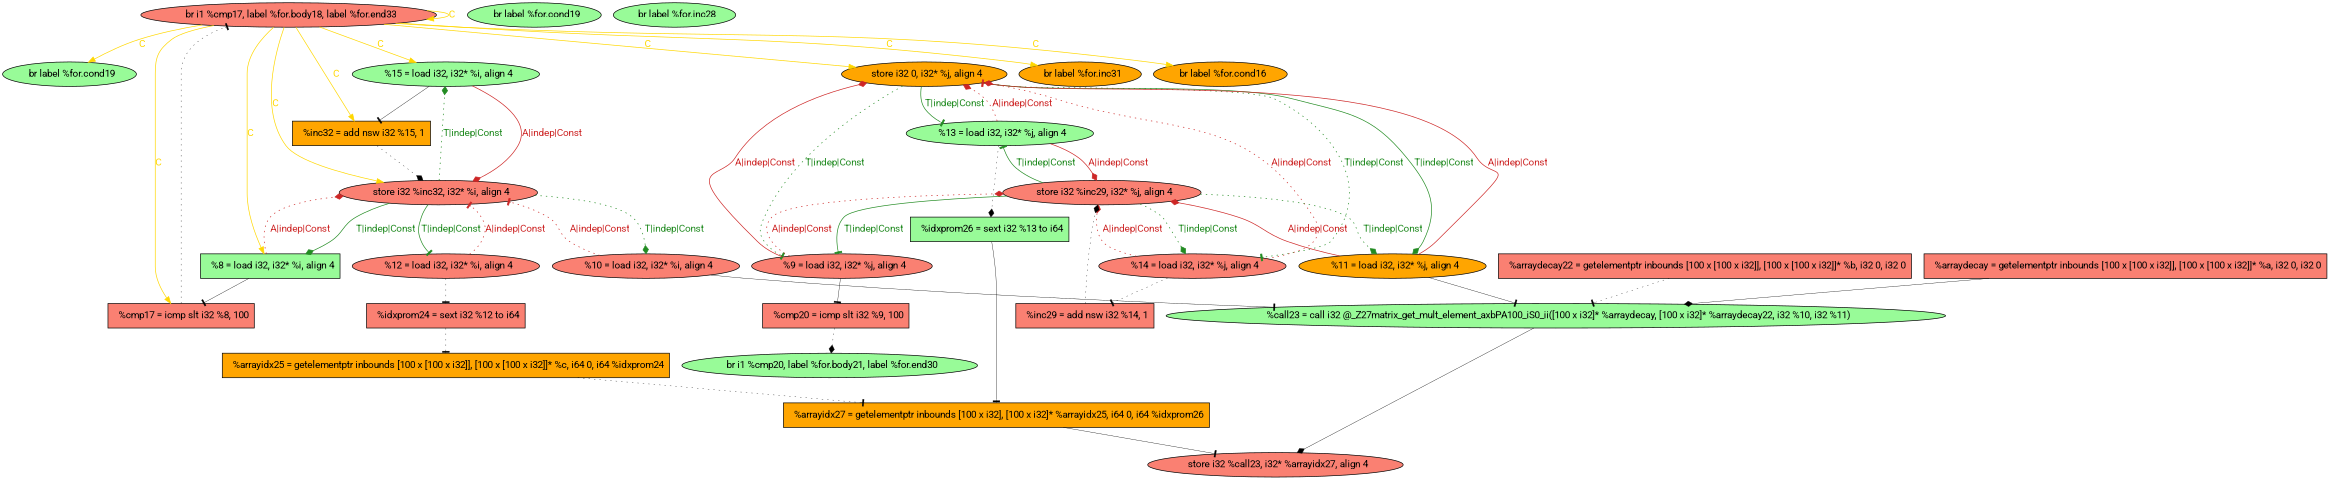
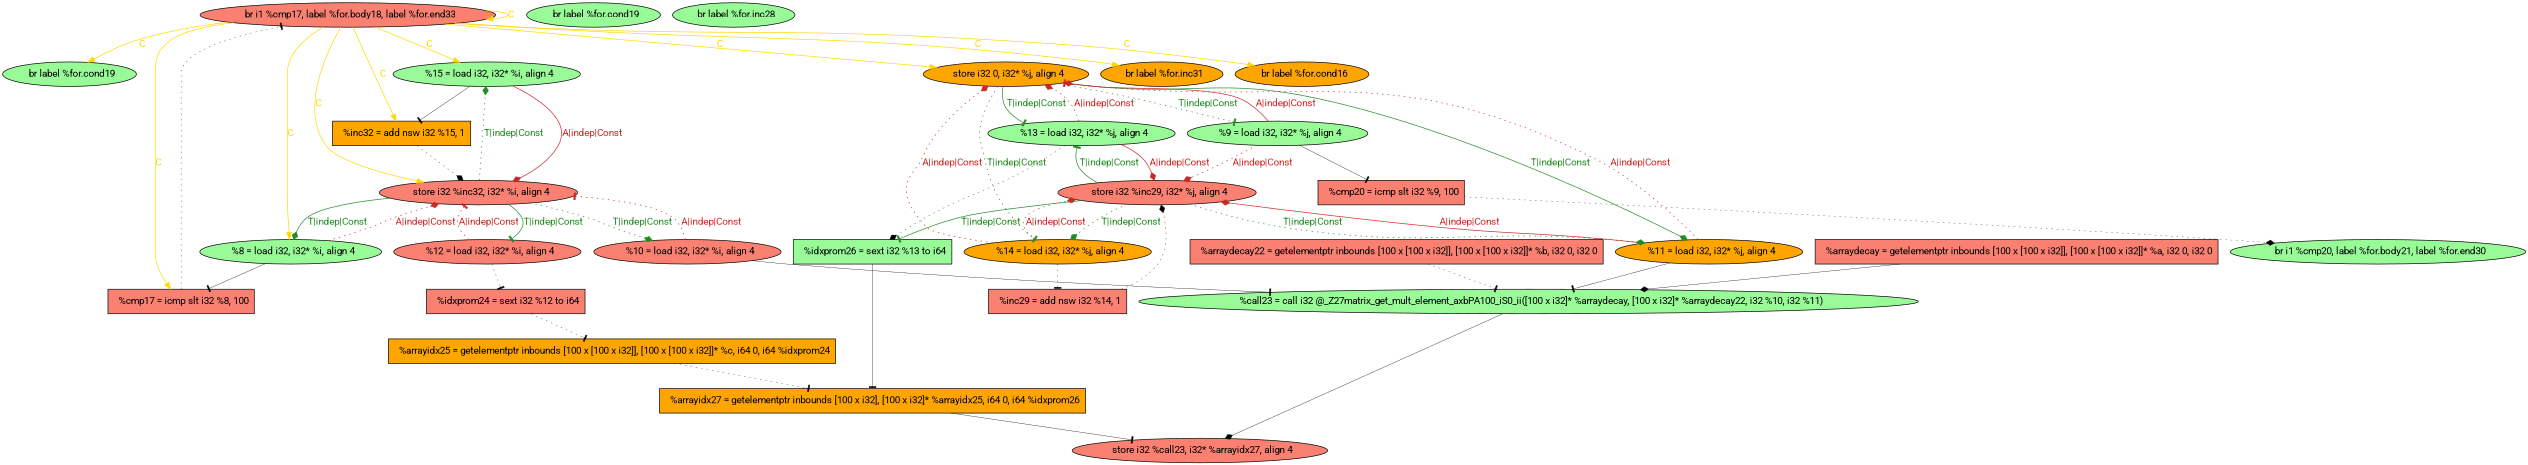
edge "%11 = load i32, i32* %j, align 4" -> "store i32 0, i32* %j, align 4": style bold -> dotted
edge "store i32 %inc29, i32* %j, align 4" -> "%9 = load i32, i32* %j, align 4": now "store i32 %inc29, i32* %j, align 4" -> "%idxprom26 = sext i32 %13 to i64"
node "%8 = load i32, i32* %i, align 4": shape box -> ellipse
node "%9 = load i32, i32* %j, align 4": fillcolor salmon -> palegreen
node "%14 = load i32, i32* %j, align 4": fillcolor salmon -> orange
